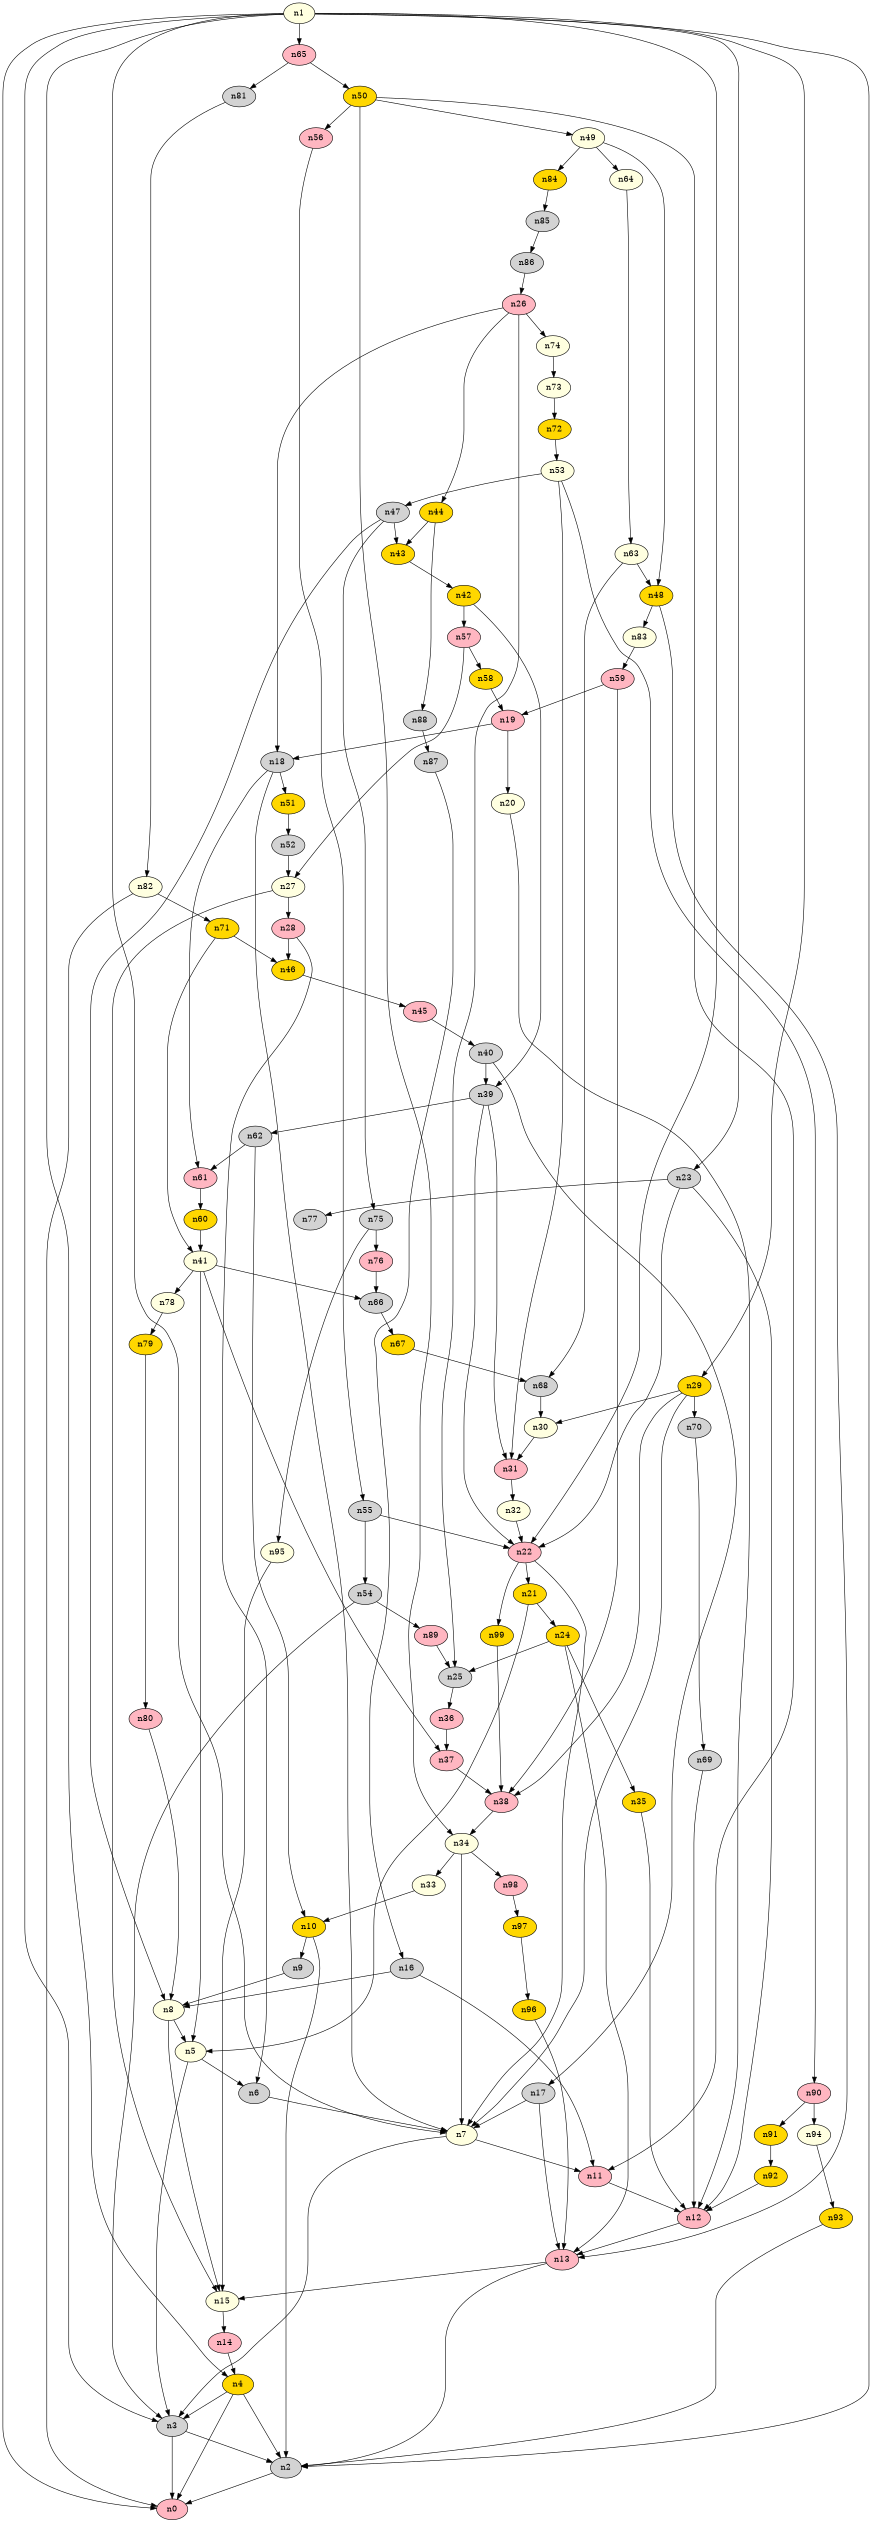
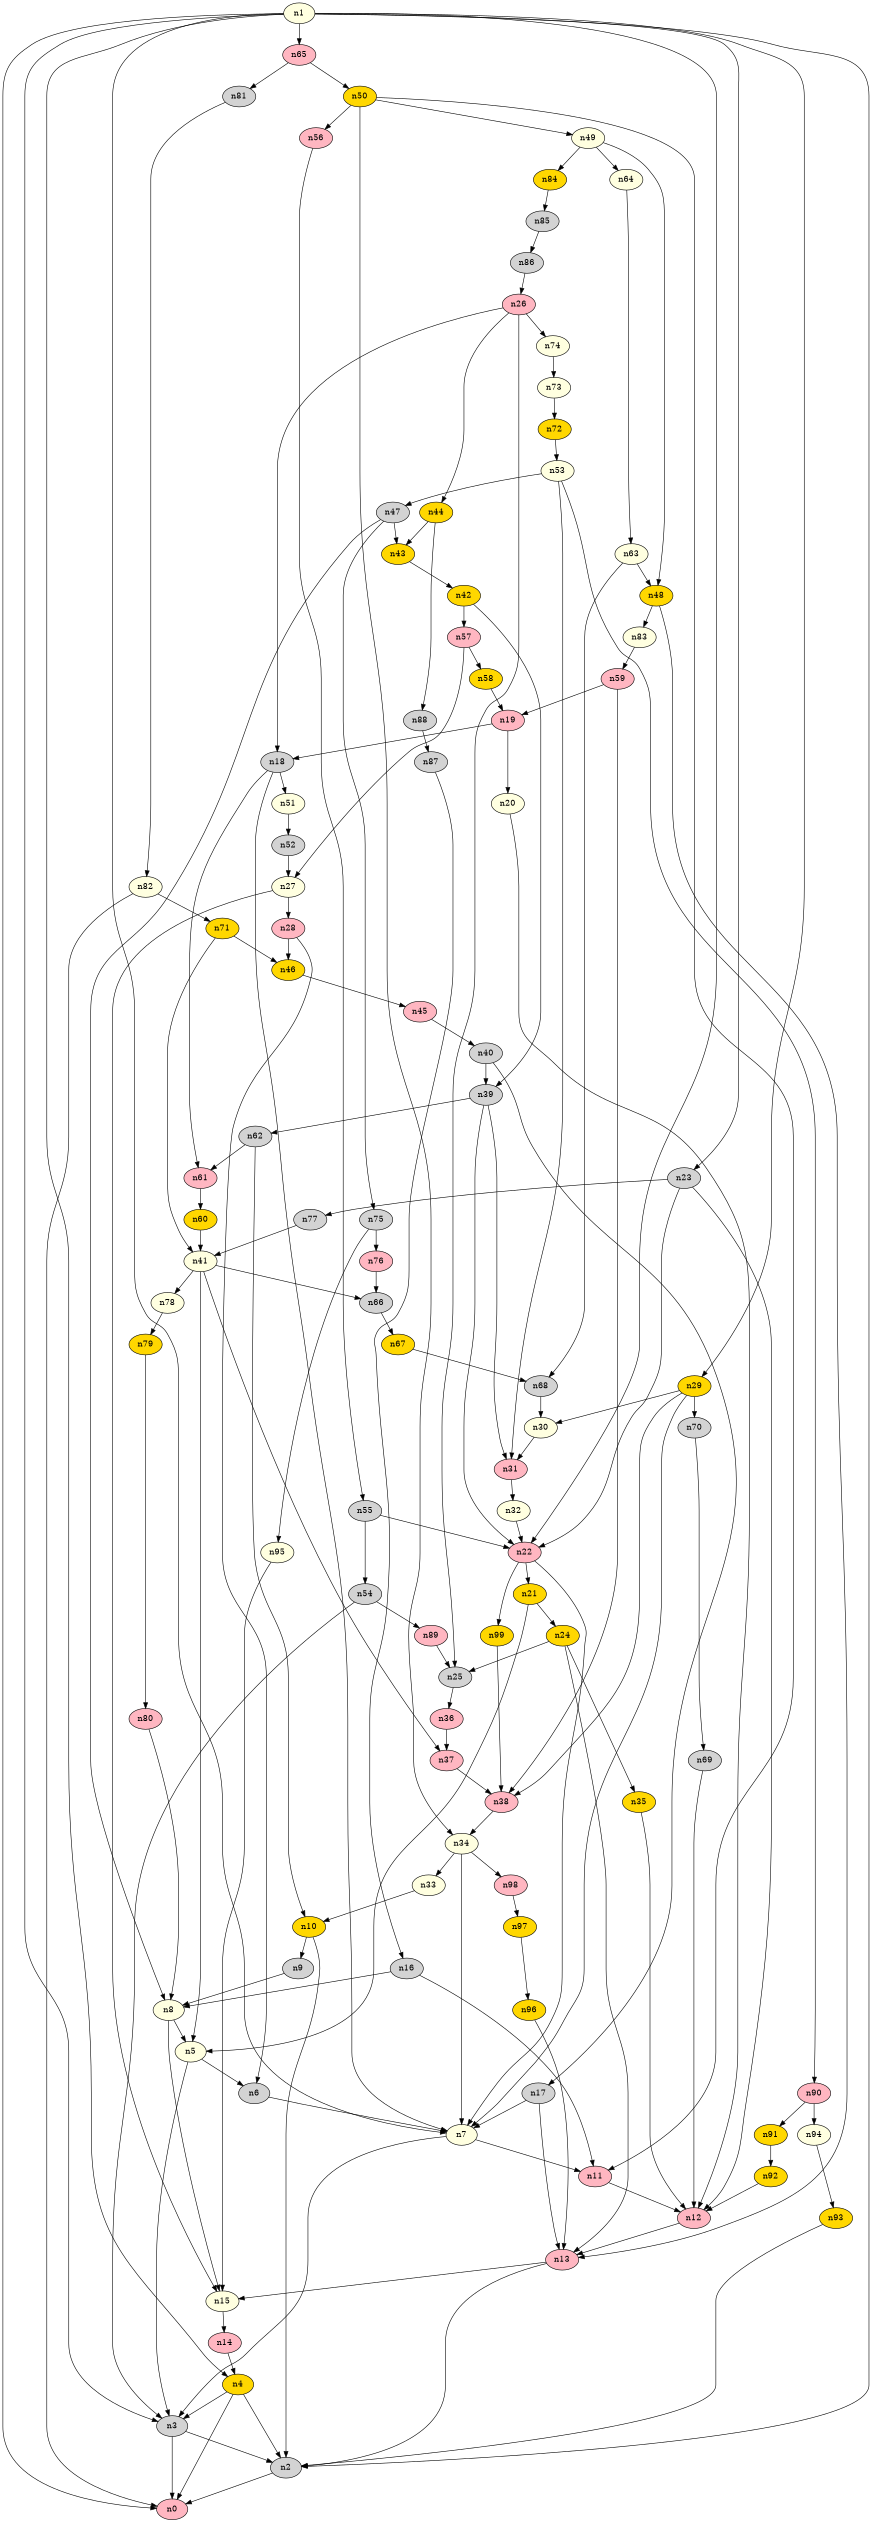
node "n51": fillcolor gold -> lightyellow
edge "n77" -> "n41": added
